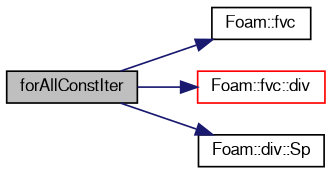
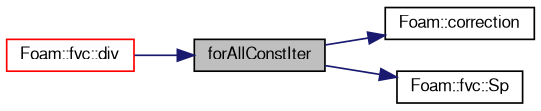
node "Foam::fvc": label "Foam::fvc" -> "Foam::correction"
edge "forAllConstIter" -> "Foam::fvc::div": reversed
node "Foam::div::Sp": label "Foam::div::Sp" -> "Foam::fvc::Sp"
